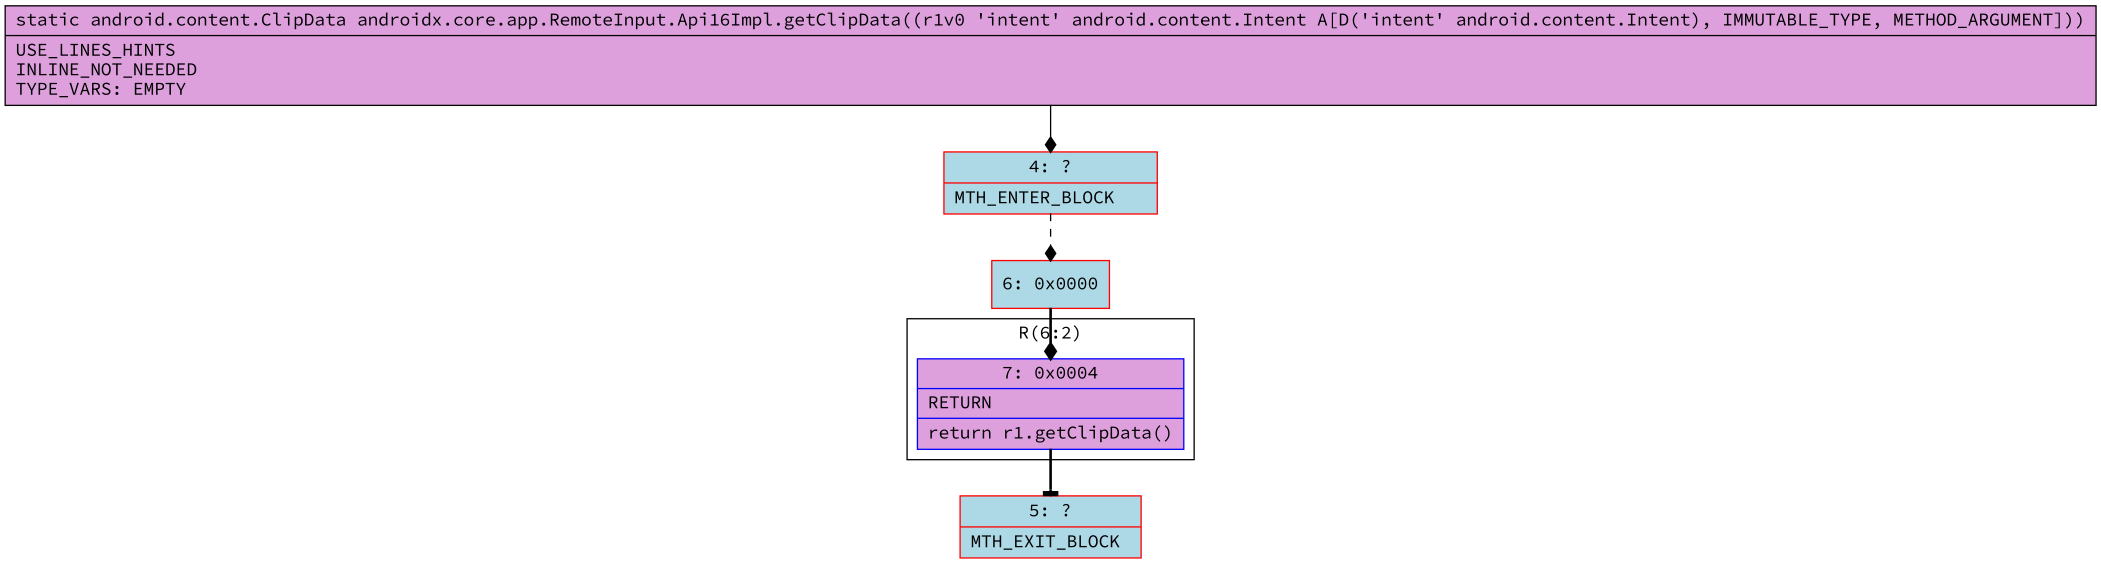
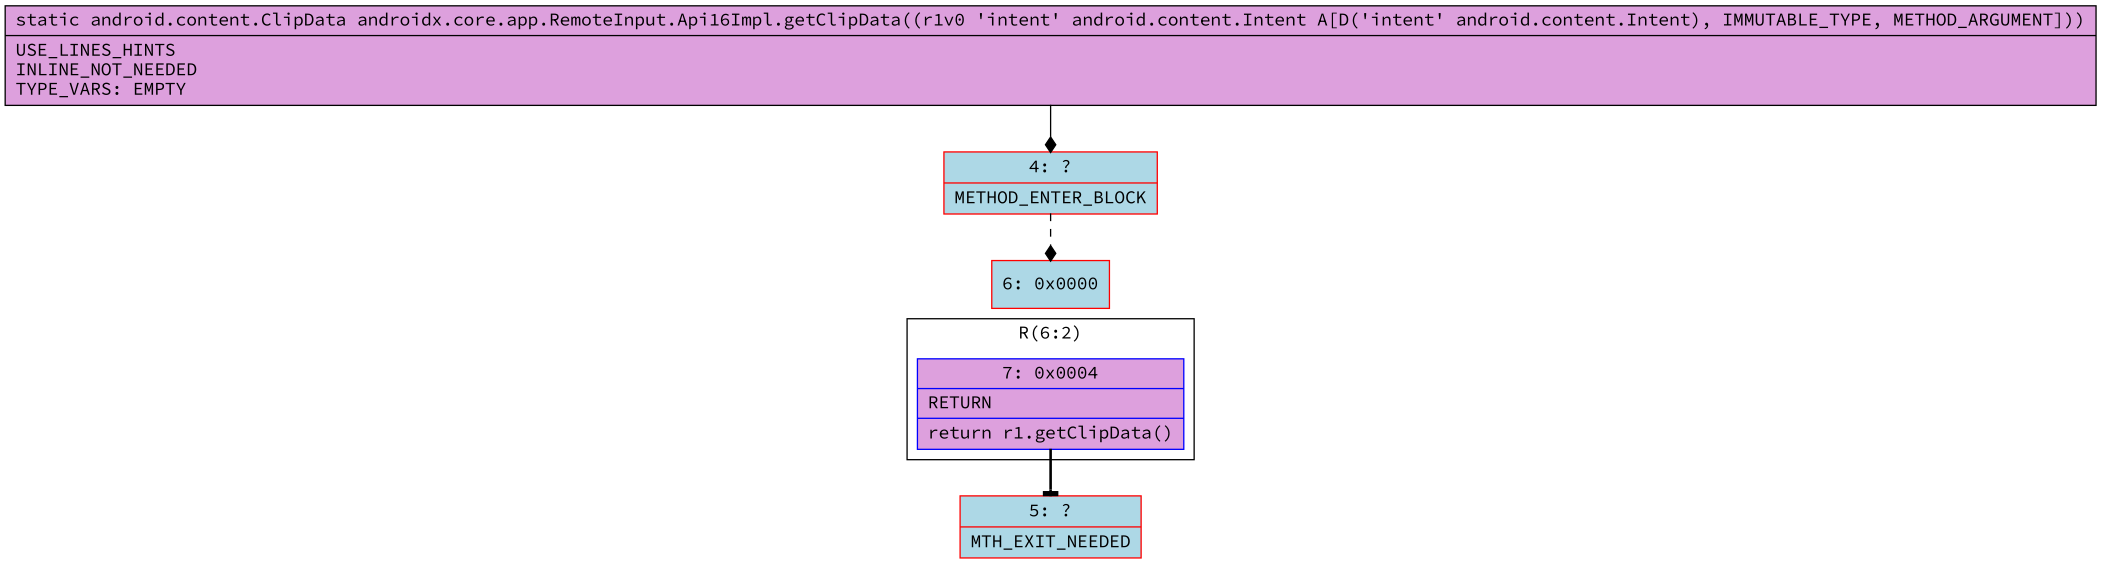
node "4: ?": text "MTH_ENTER_BLOCK" -> "METHOD_ENTER_BLOCK"
edge "6: 0x0000" -> "7: 0x0004": removed
node "5: ?": text "MTH_EXIT_BLOCK" -> "MTH_EXIT_NEEDED"
